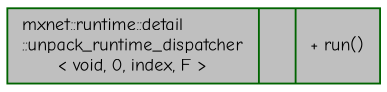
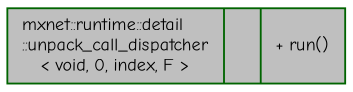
node "mxnet::runtime::detail": text "::unpack_runtime_dispatcher" -> "::unpack_call_dispatcher"
